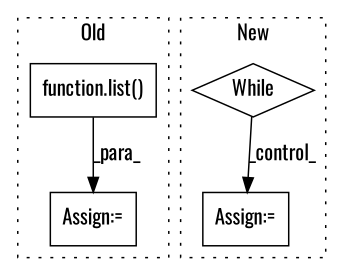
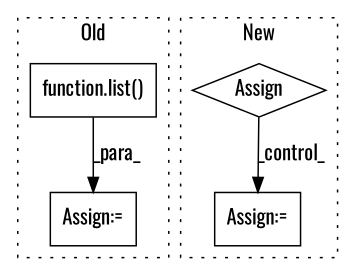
node "While": label "While" -> "Assign"
